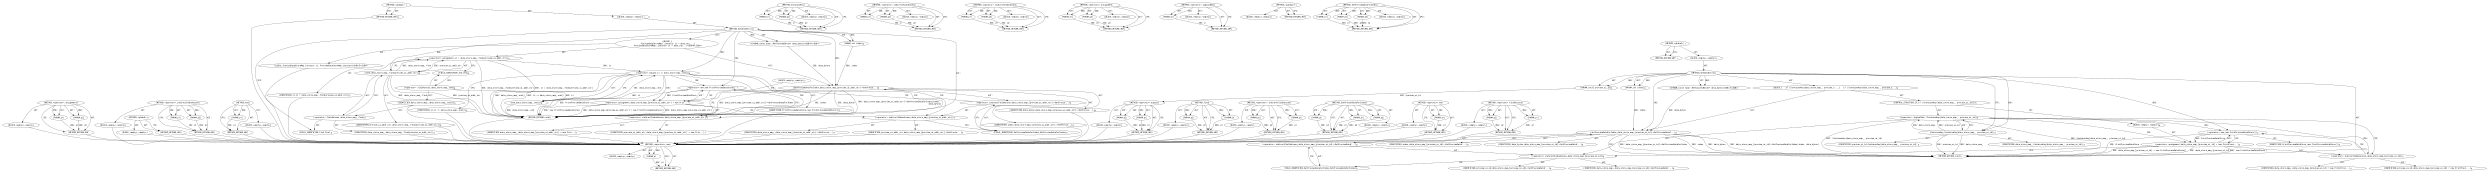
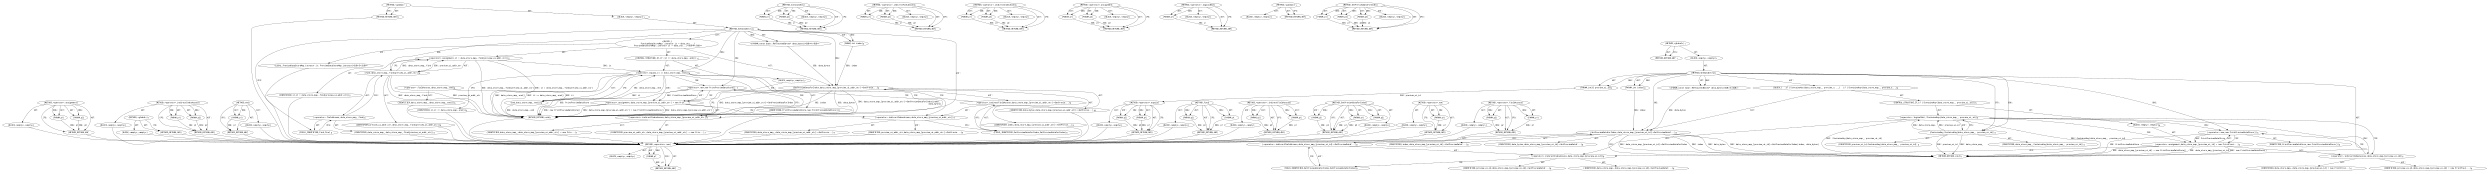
node "(CONTROL_STRUCTURE,IF,if (it == data_store_map_.end()))": added
node "(FIELD_IDENTIFIER,end,end)": removed
edge "(IDENTIFIER,data_store_map_,data_store_map_.end())" -> "(<operator>.fieldAccess,data_store_map_.find)": now "(FIELD_IDENTIFIER,find,find)" -> "(<operator>.fieldAccess,data_store_map_.find)"
